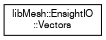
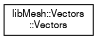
node "libMesh::EnsightIO ::Vectors": label "libMesh::EnsightIO ::Vectors" -> "libMesh::Vectors ::Vectors"
